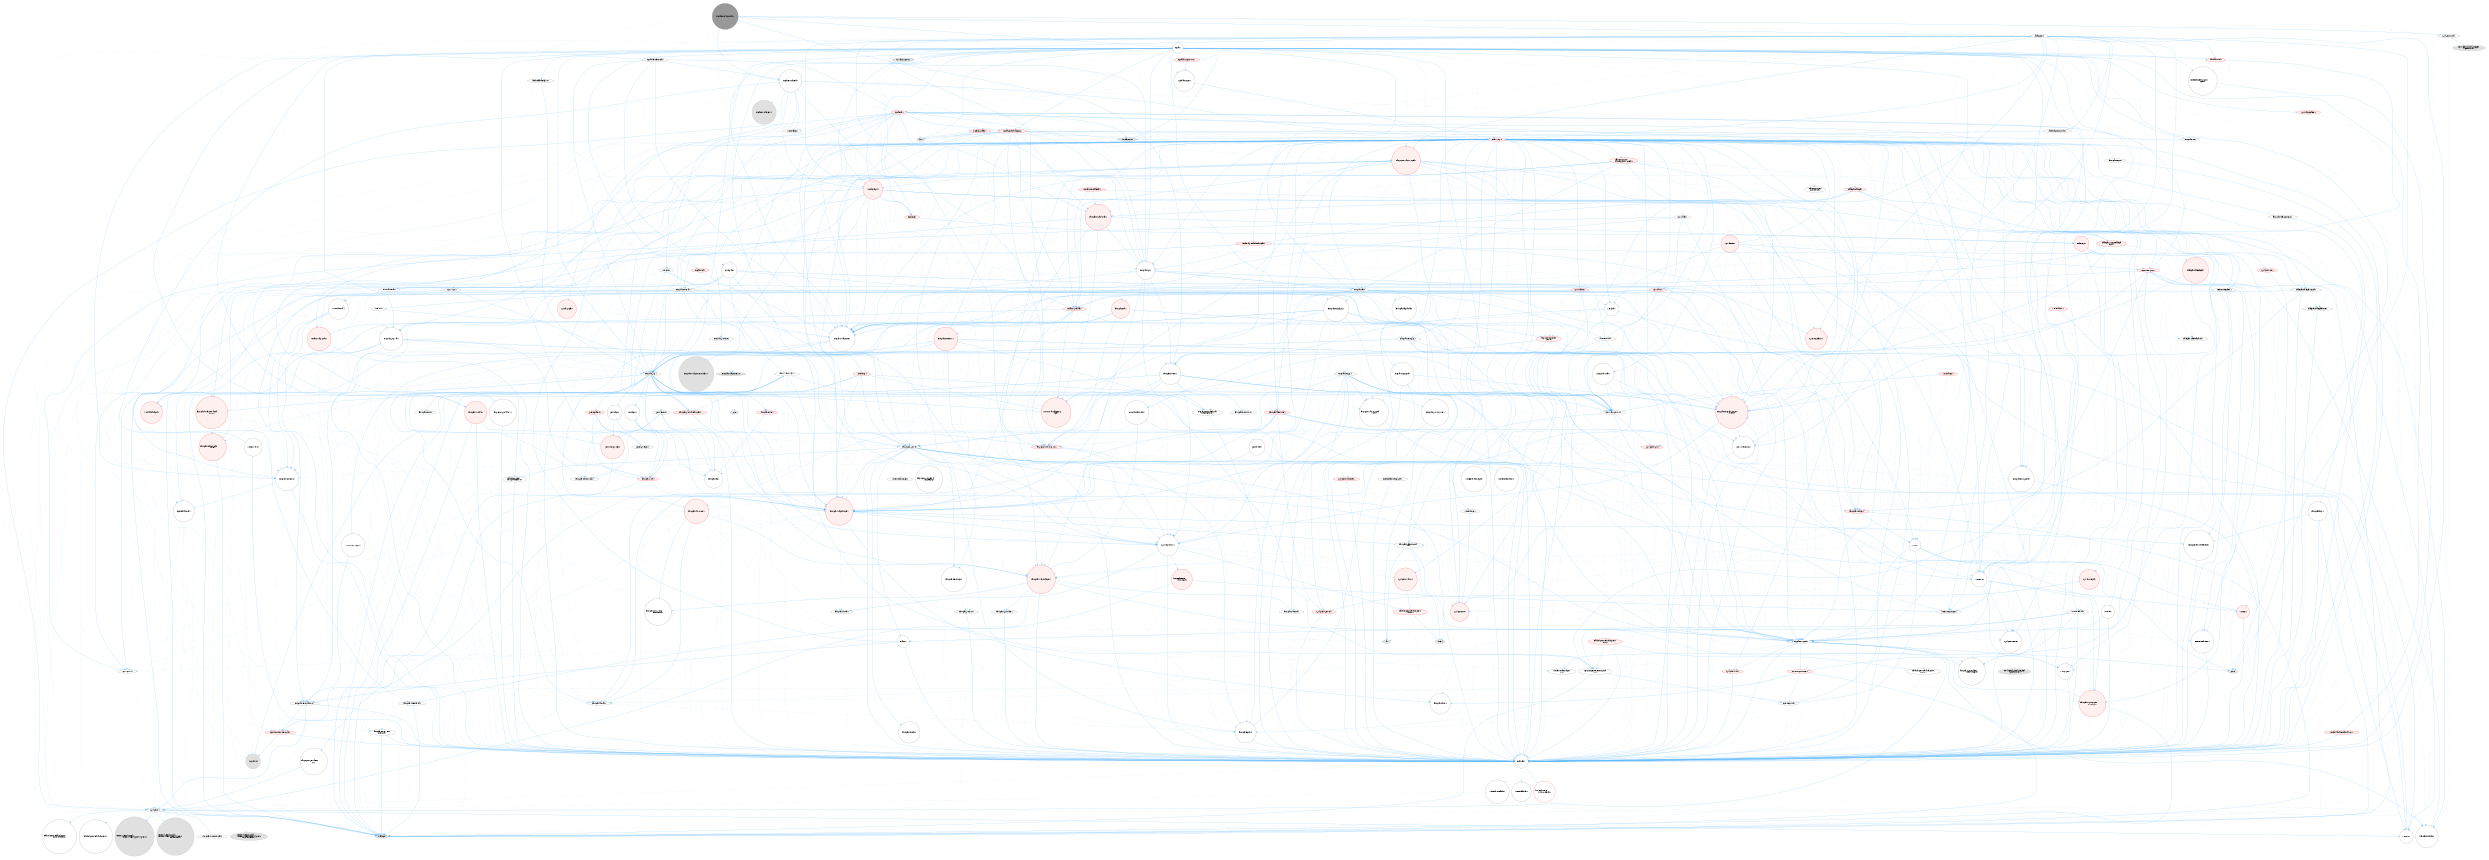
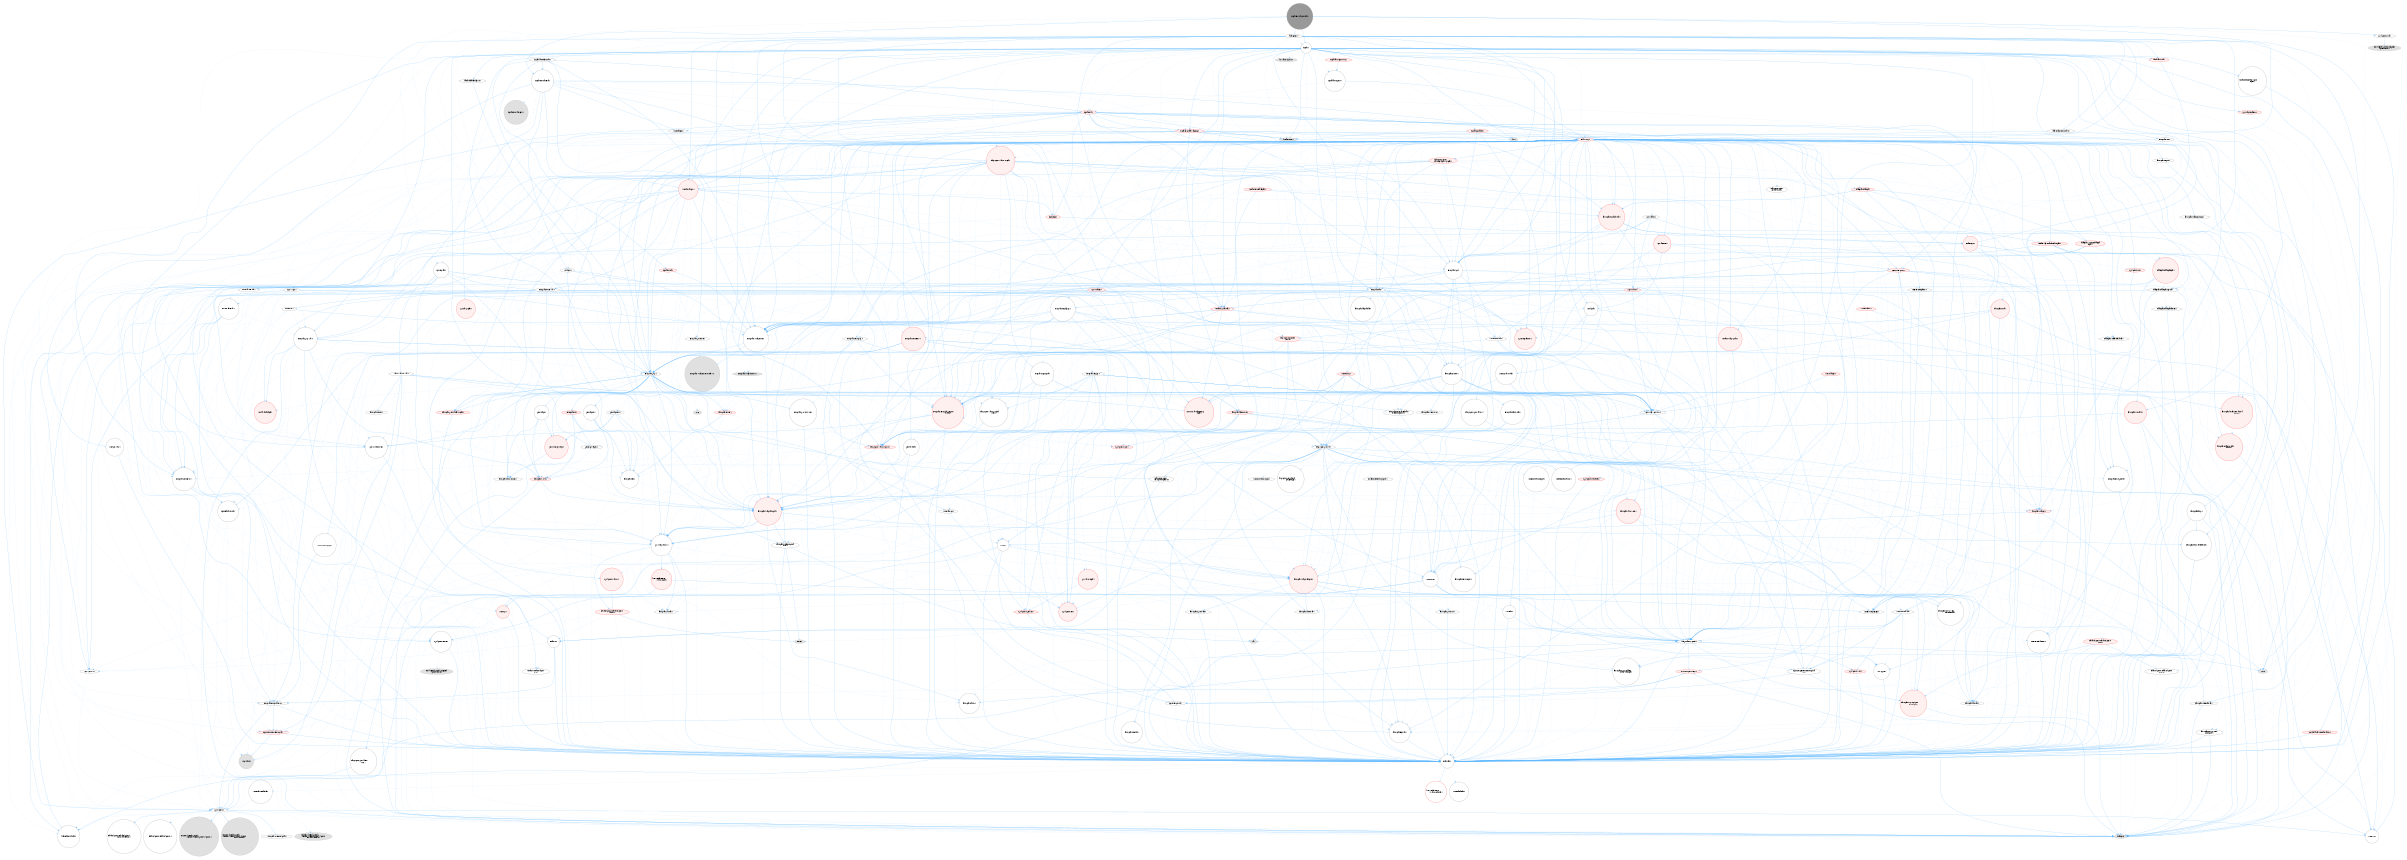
edge "Shader.h" -> "Serialization/Structured Archive.h": now "Shader.h" -> "UObject/NameTypes.h"
